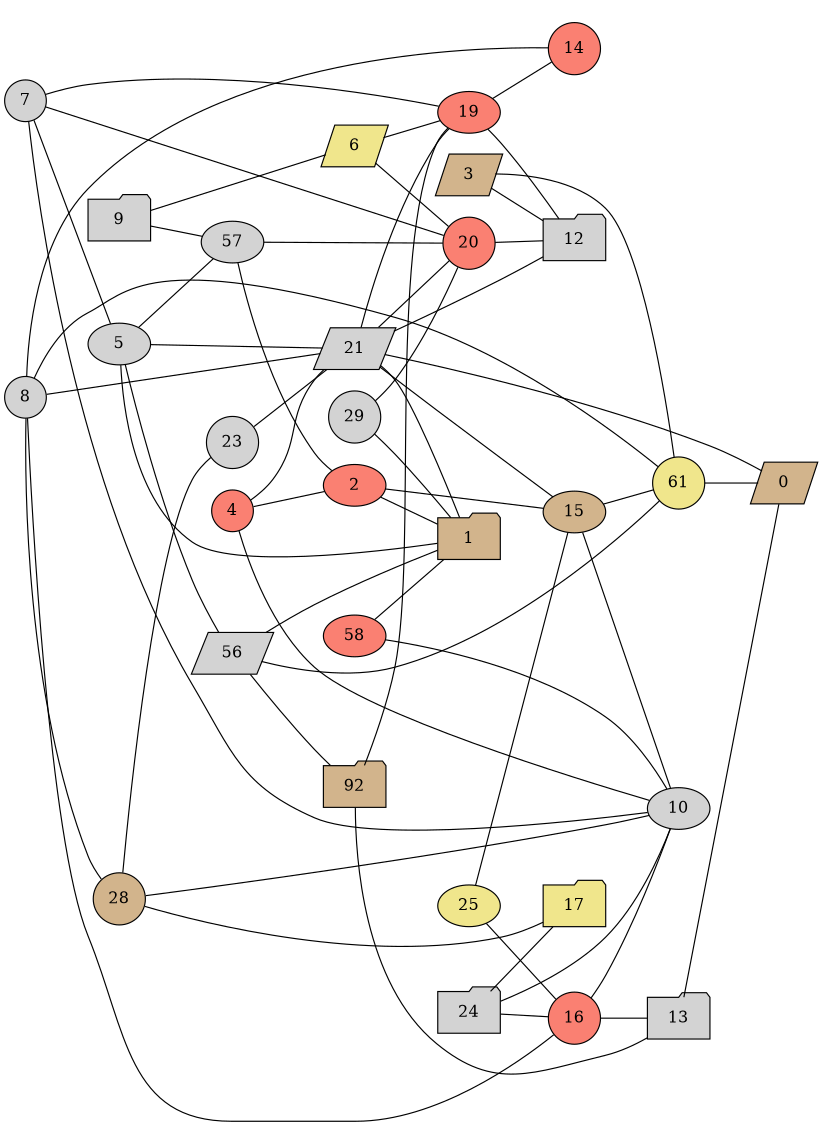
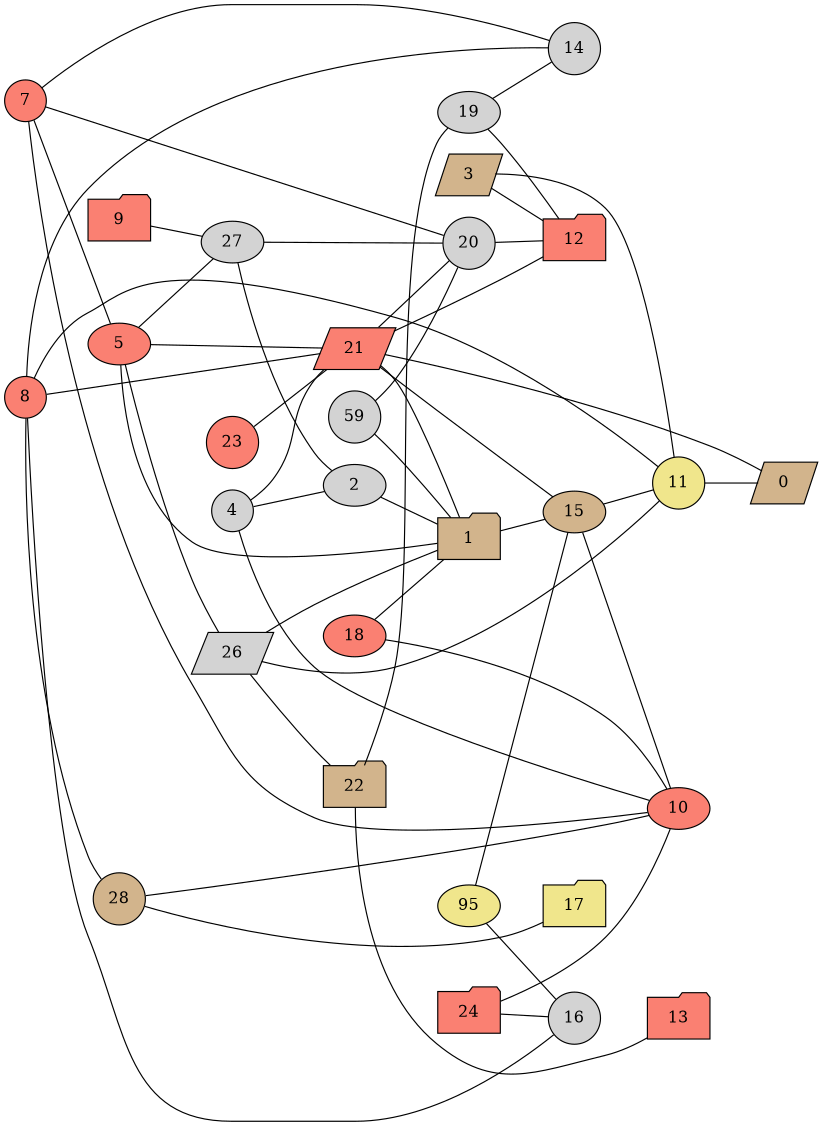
node "14": fillcolor salmon -> lightgrey
edge "7" -- "19": now "7" -- "14"
node "7": fillcolor lightgrey -> salmon
node "19": fillcolor salmon -> lightgrey
node "6": removed
node "9": fillcolor lightgrey -> salmon
edge "19" -- "21": removed
node "12": fillcolor lightgrey -> salmon
node "57": label "57" -> "27"
node "20": fillcolor salmon -> lightgrey
node "5": fillcolor lightgrey -> salmon
node "21": fillcolor lightgrey -> salmon
node "8": fillcolor lightgrey -> salmon
node "29": label "29" -> "59"
node "23": fillcolor lightgrey -> salmon
node "61": label "61" -> "11"
node "2": fillcolor salmon -> lightgrey
edge "2" -- "15": now "1" -- "15"
node "4": fillcolor salmon -> lightgrey
node "58": label "58" -> "18"
node "56": label "56" -> "26"
edge "23" -- "28": removed
edge "0" -- "13": removed
node "92": label "92" -> "22"
node "10": fillcolor lightgrey -> salmon
node "25": label "25" -> "95"
edge "10" -- "16": removed
edge "17" -- "24": removed
node "24": fillcolor lightgrey -> salmon
node "16": fillcolor salmon -> lightgrey
edge "16" -- "13": removed
node "13": fillcolor lightgrey -> salmon
